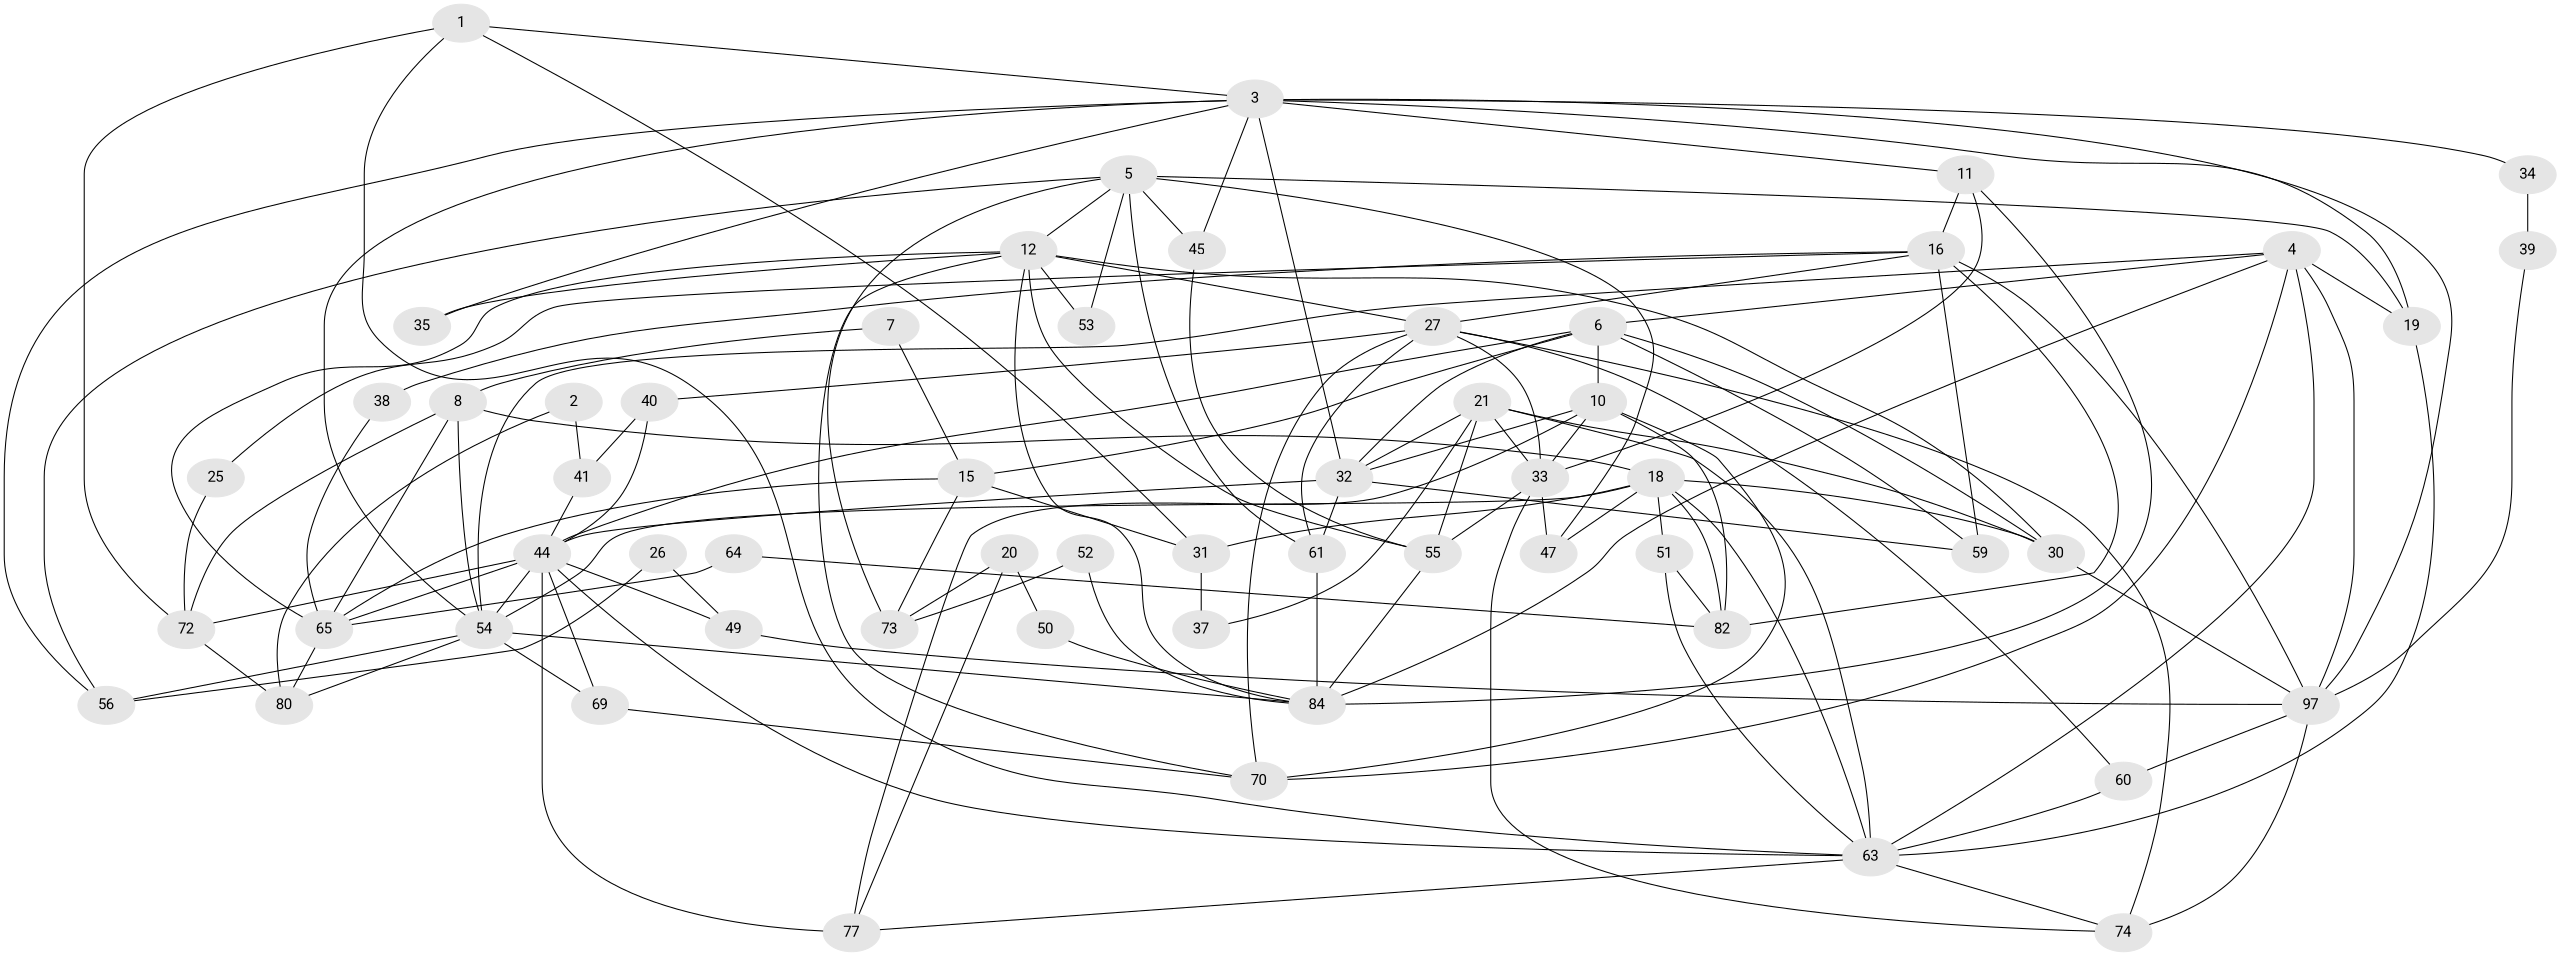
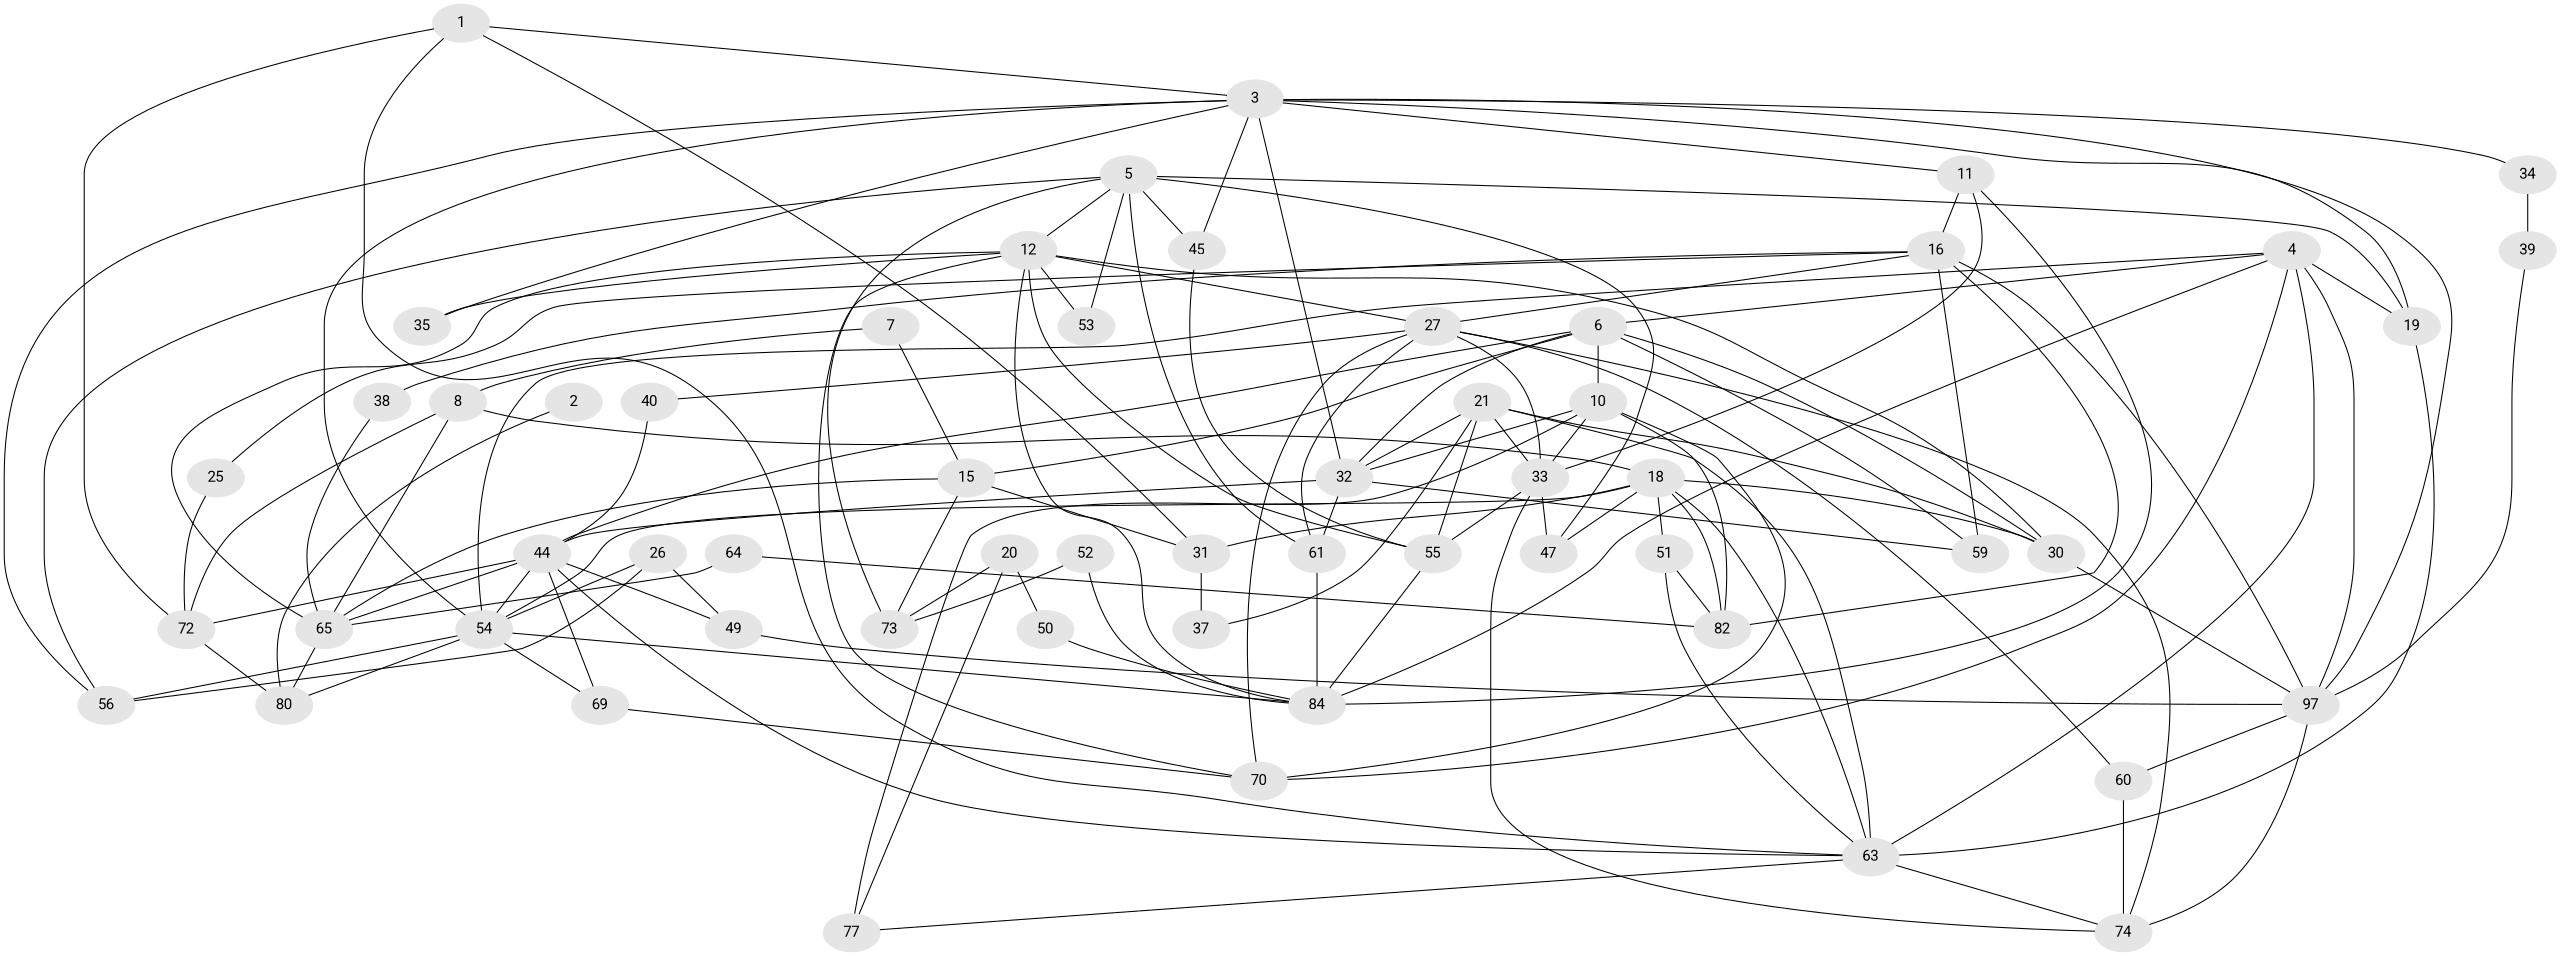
node "41": removed
edge "8" -- "54": now "26" -- "54"
edge "60" -- "63": now "60" -- "74"
edge "44" -- "77": removed
